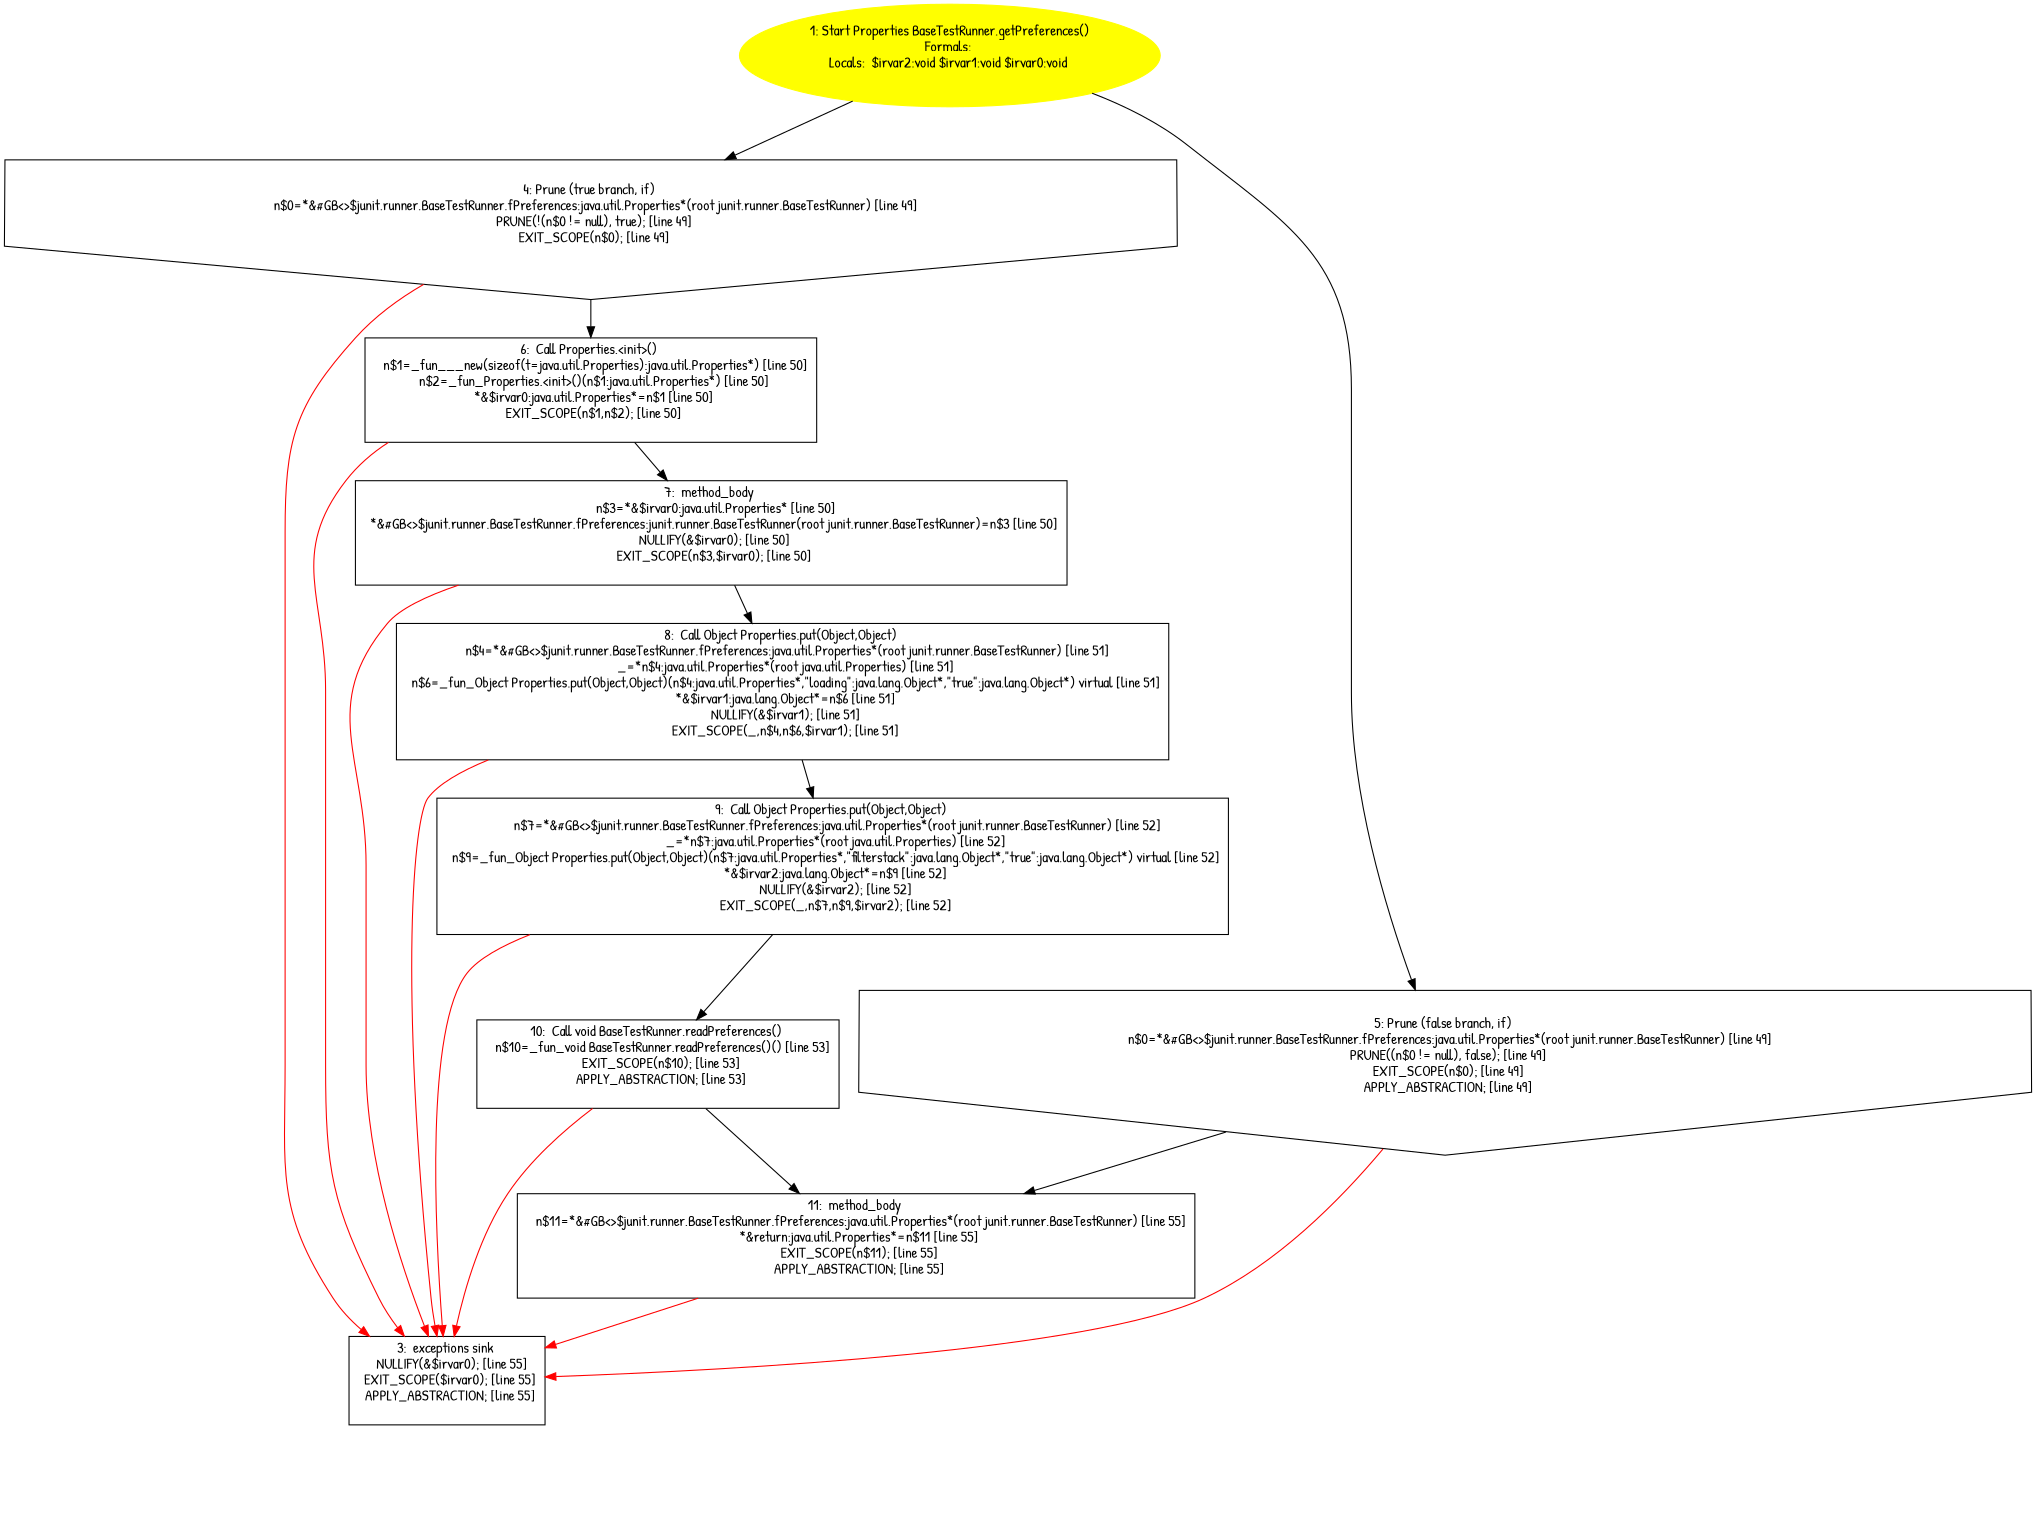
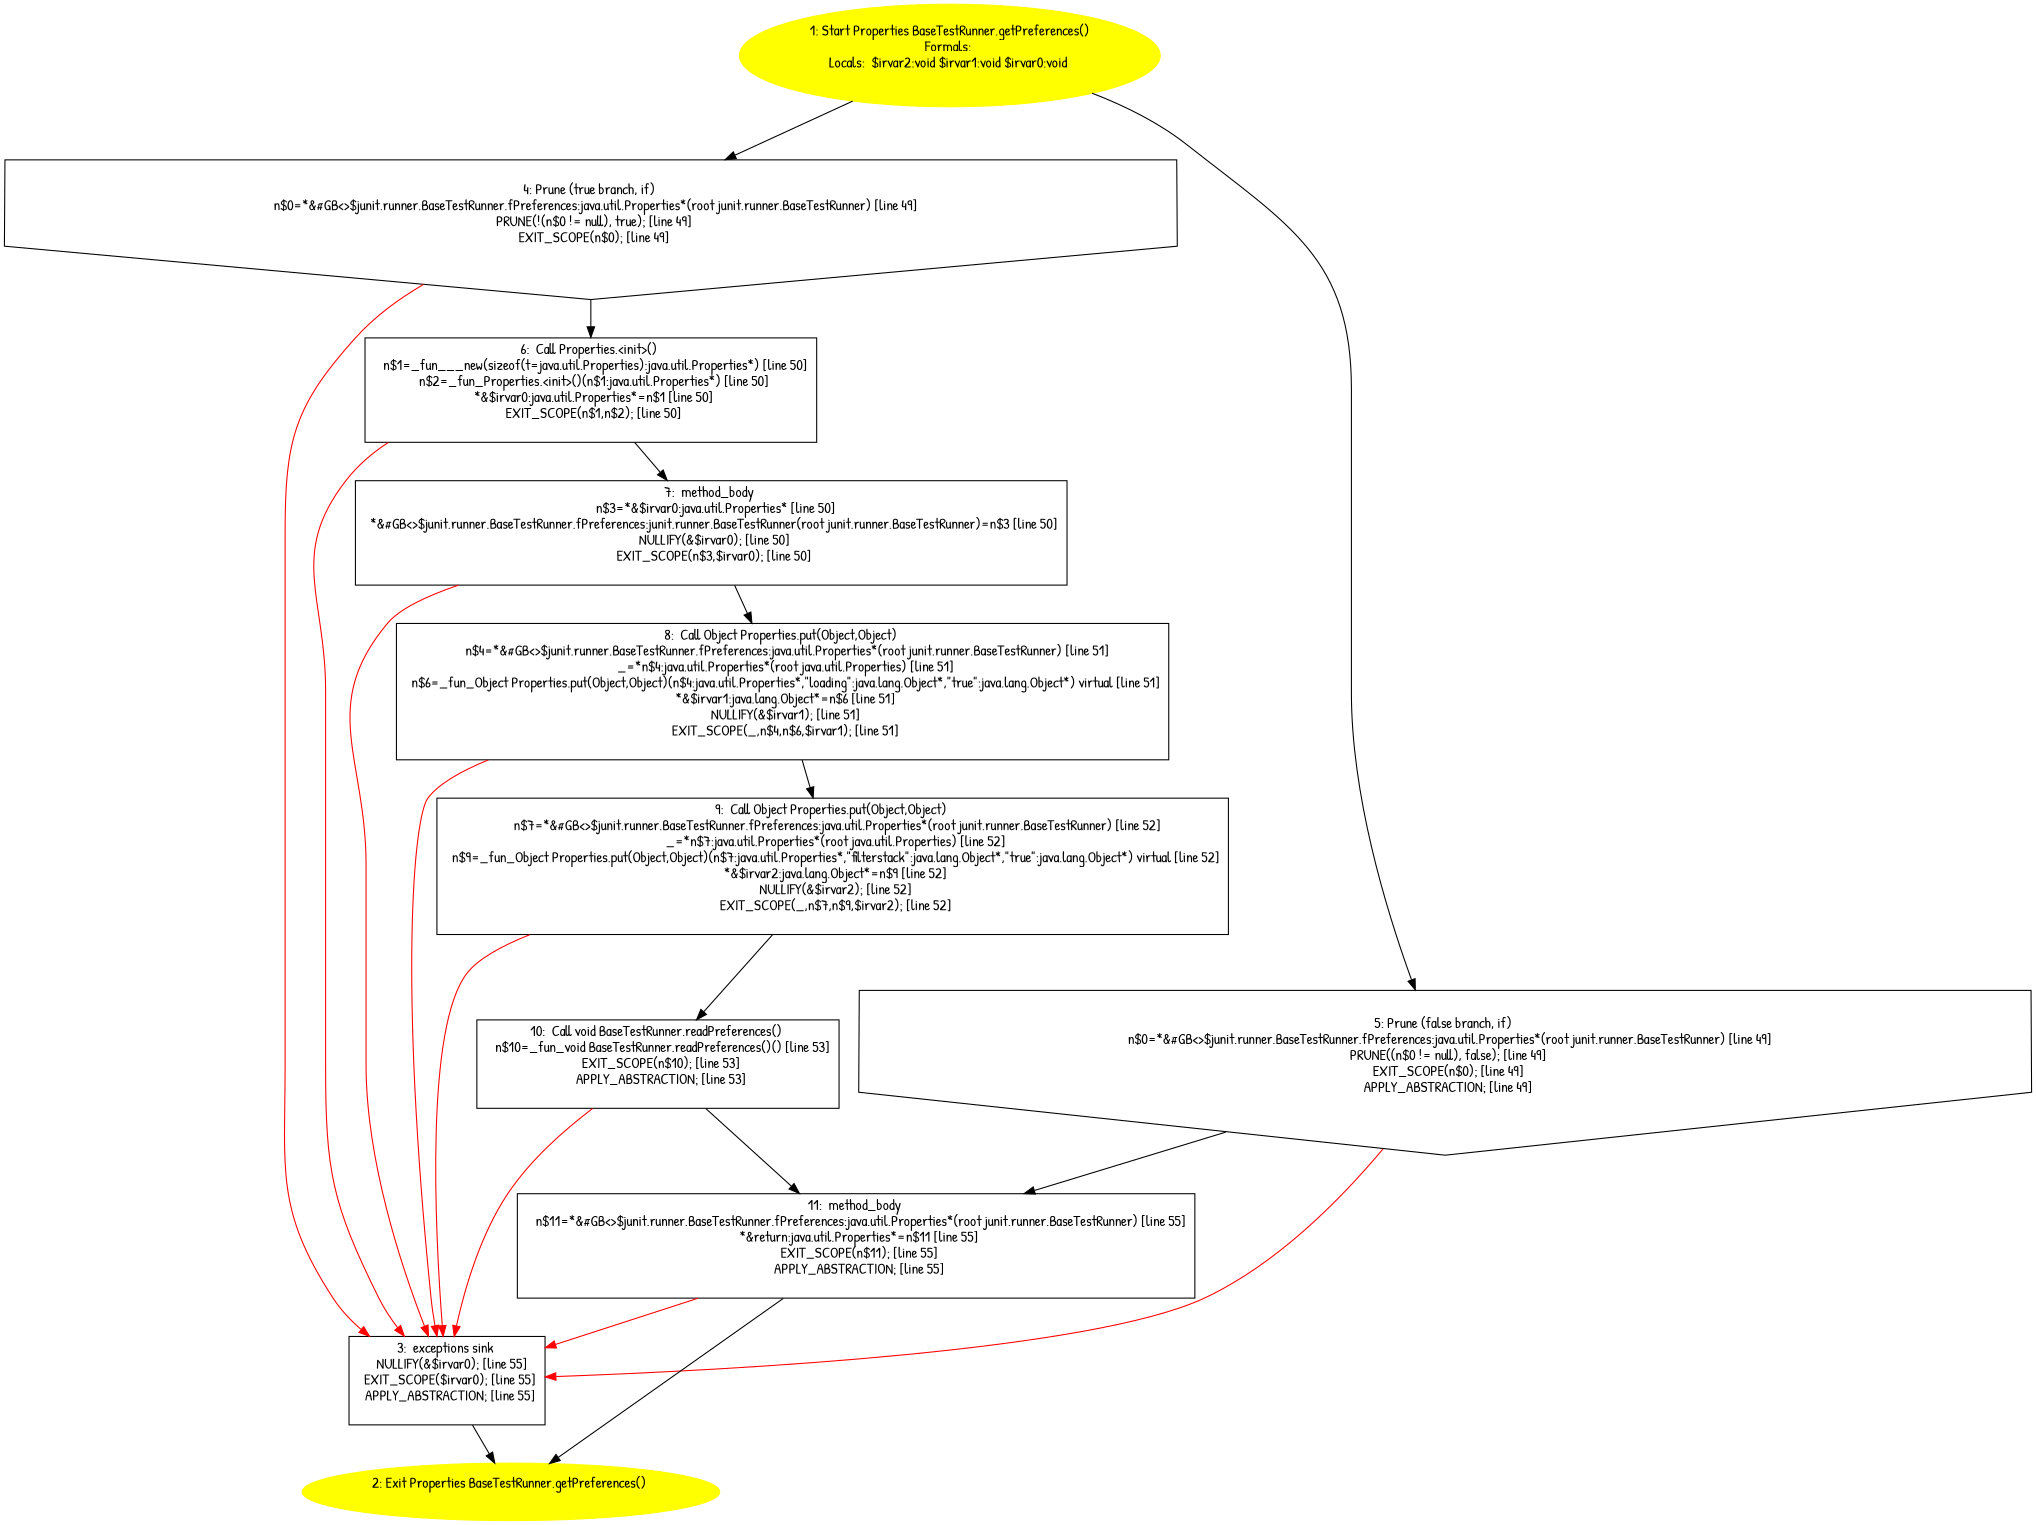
node "2: Exit Properties BaseTestRunner.getPreferences()": added
